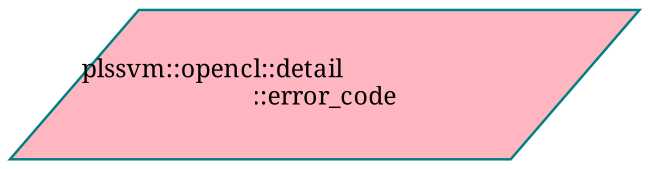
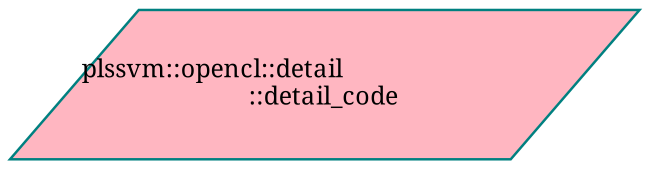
node "plssvm::opencl::detail ::error_code": label "plssvm::opencl::detail ::error_code" -> "plssvm::opencl::detail ::detail_code"
